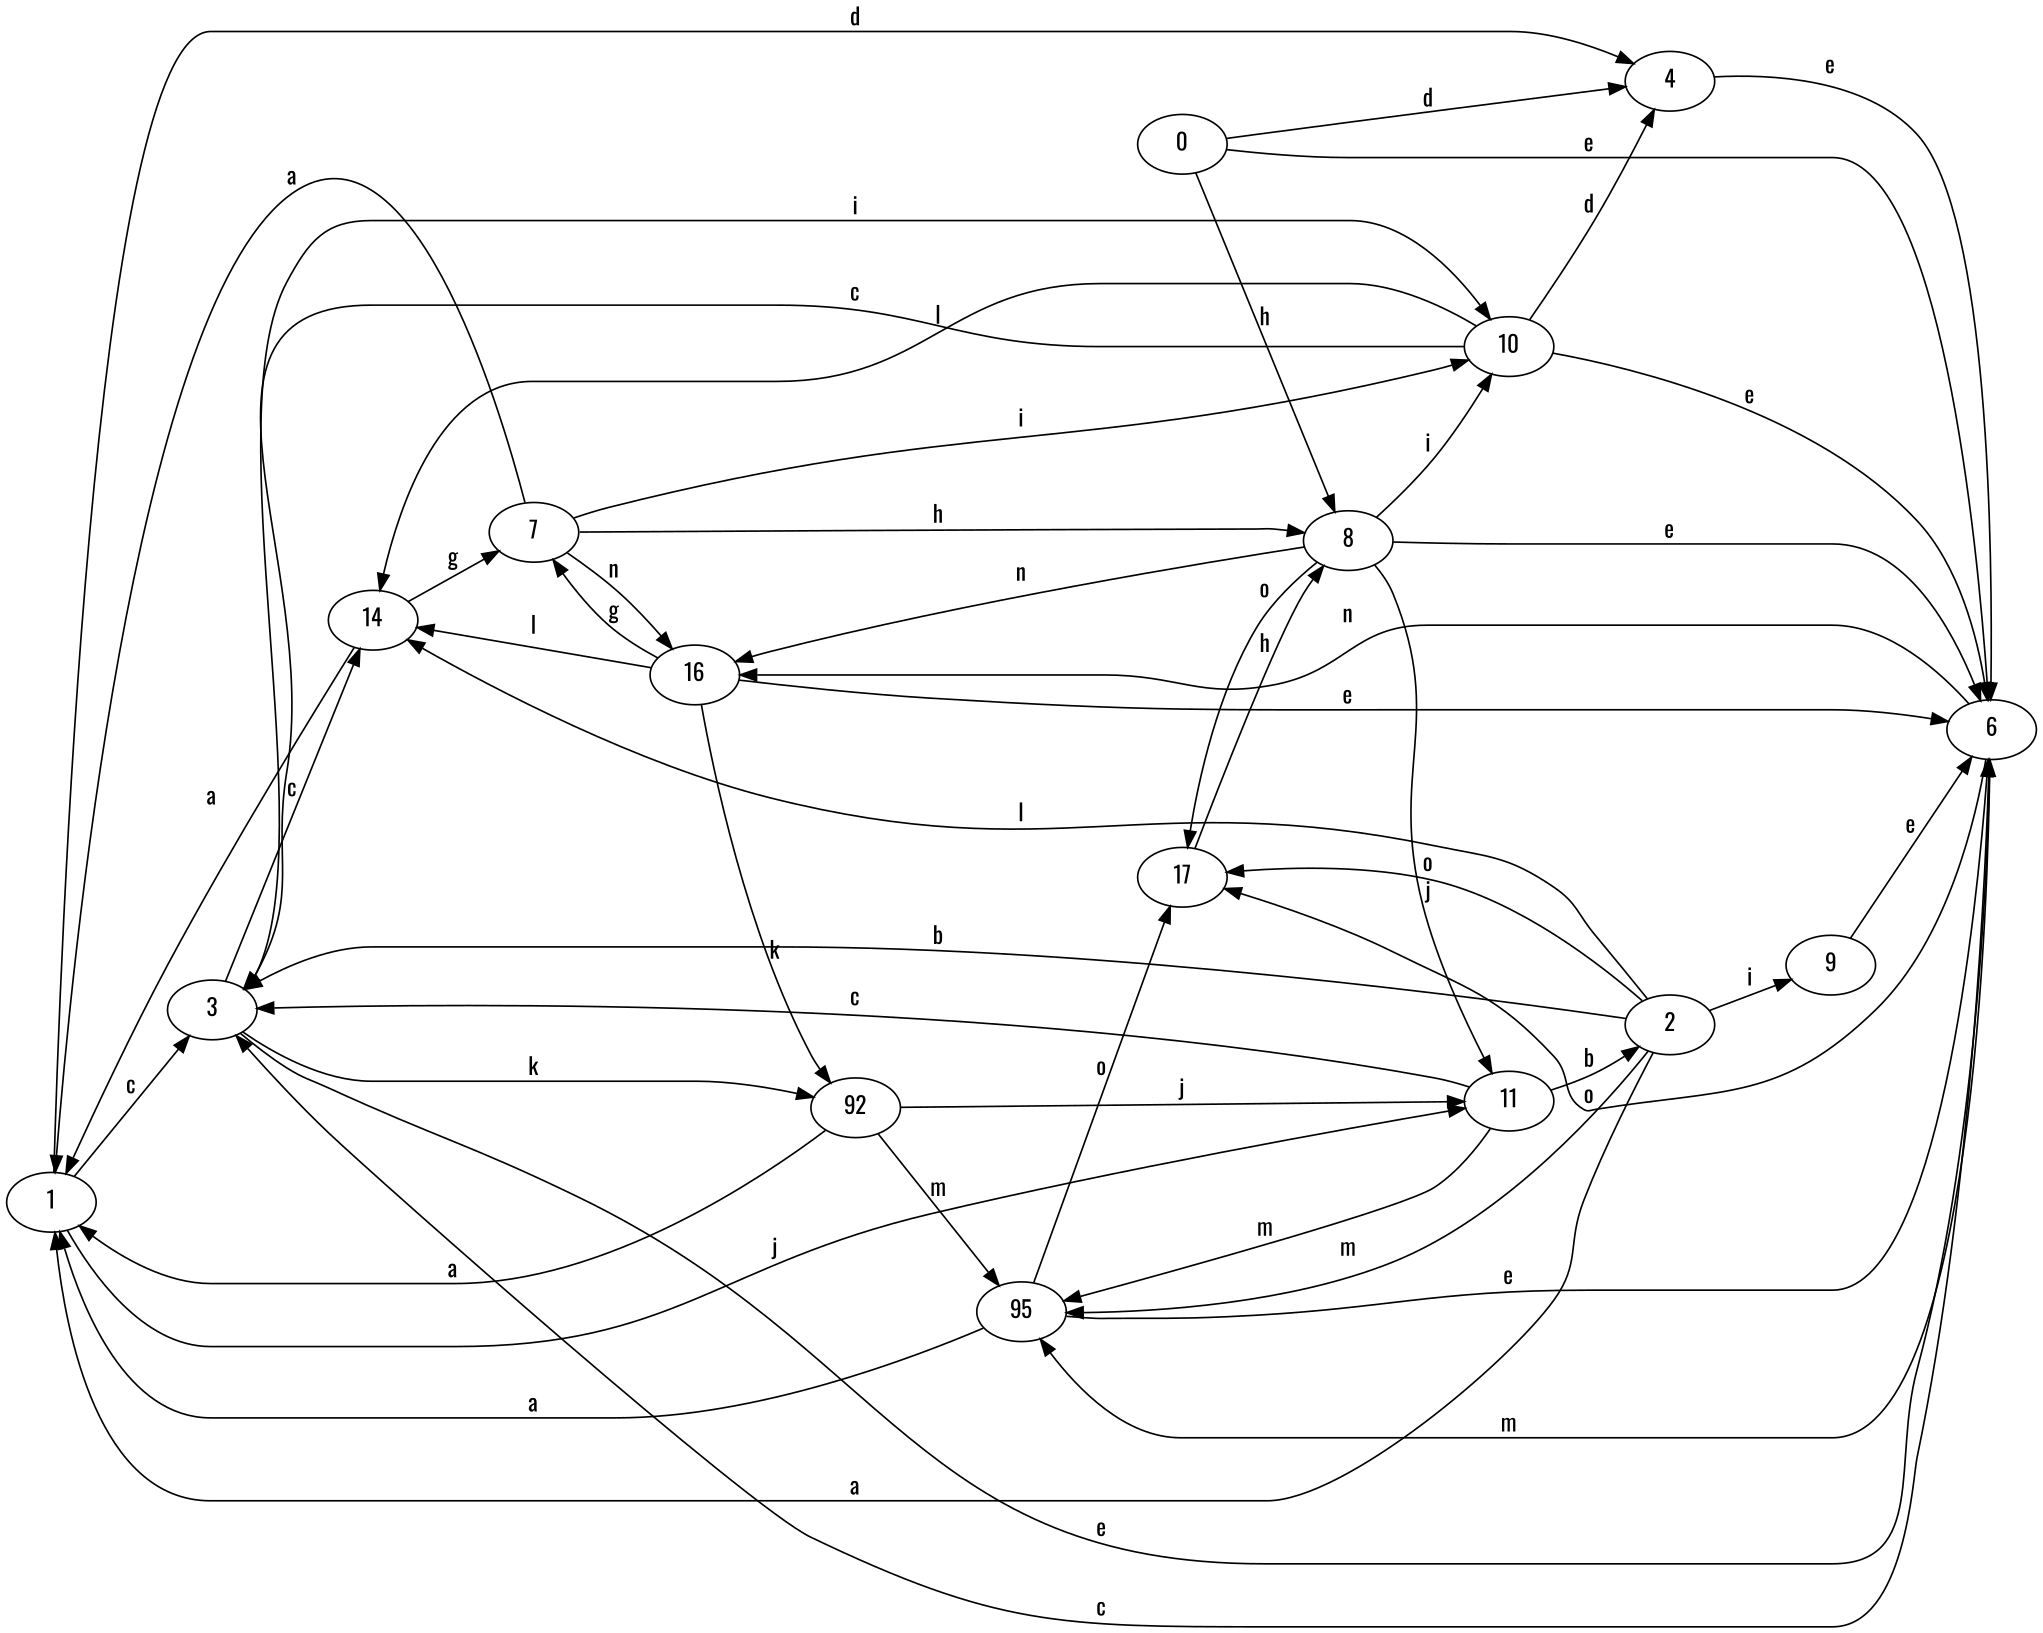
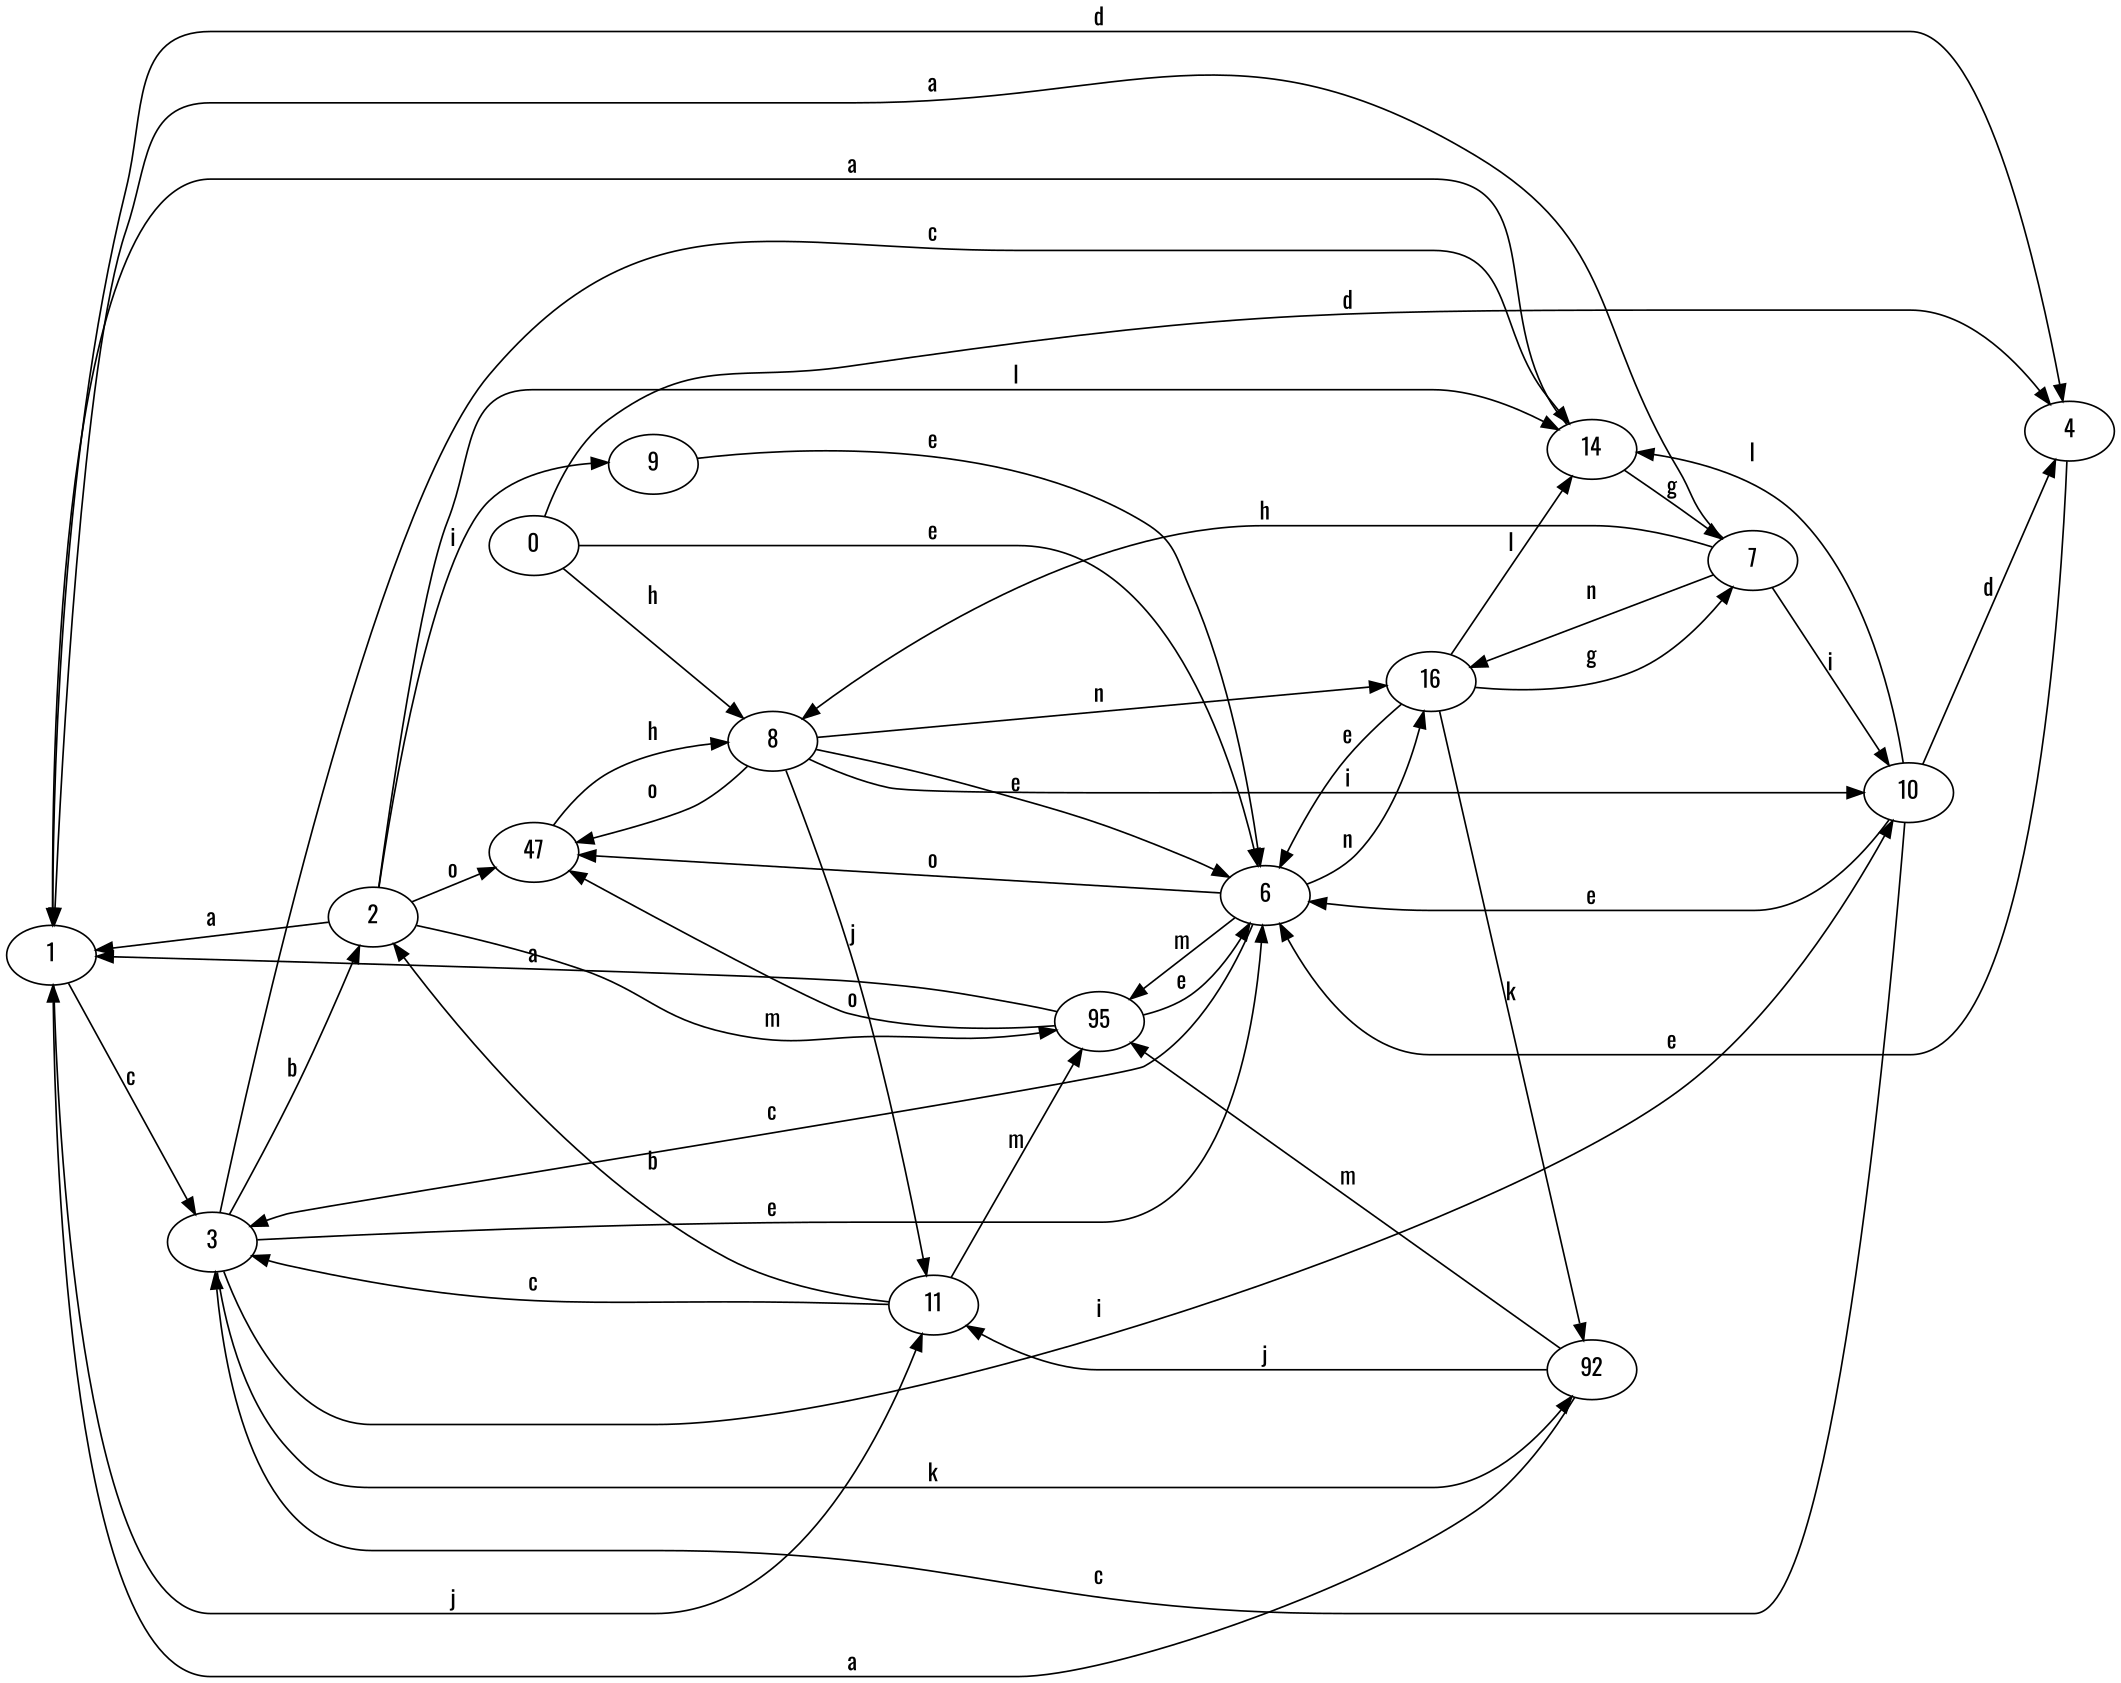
node "17": label "17" -> "47"
edge "2" -> "3": reversed
